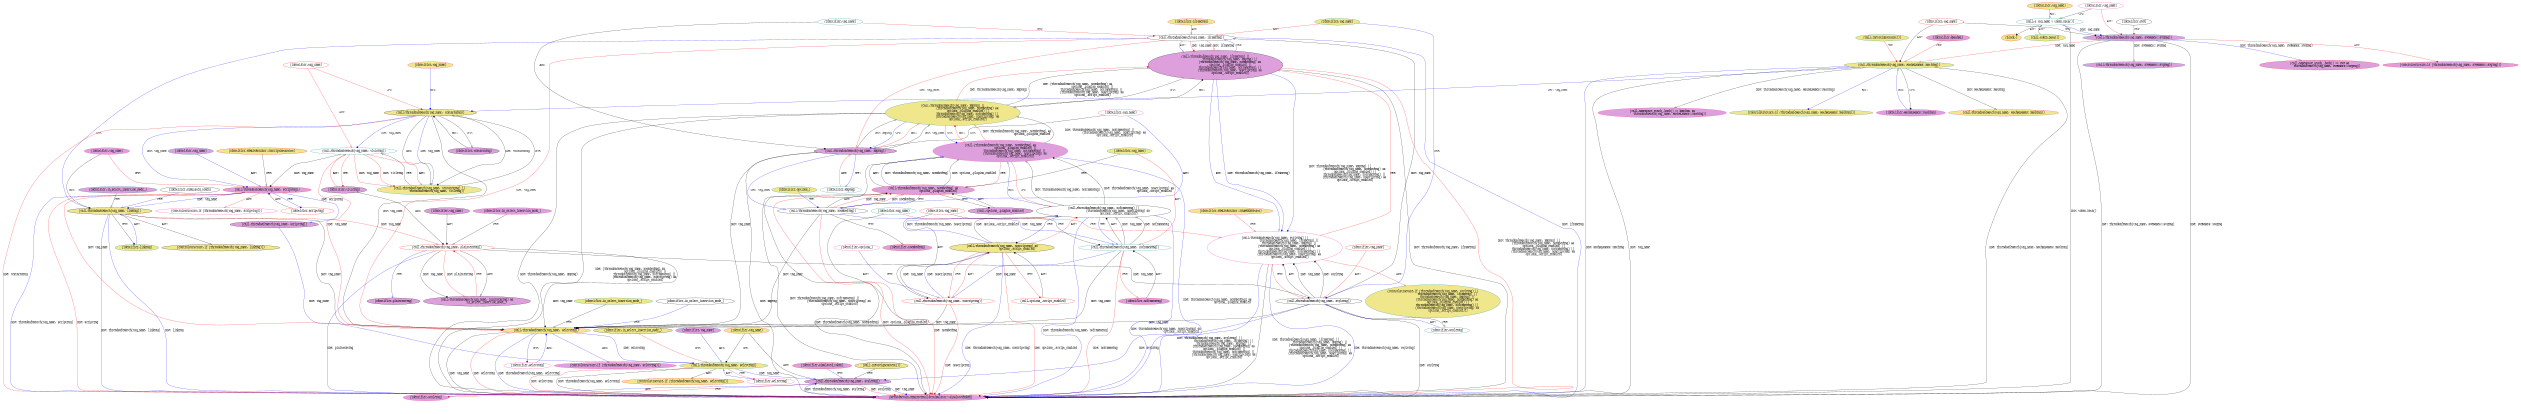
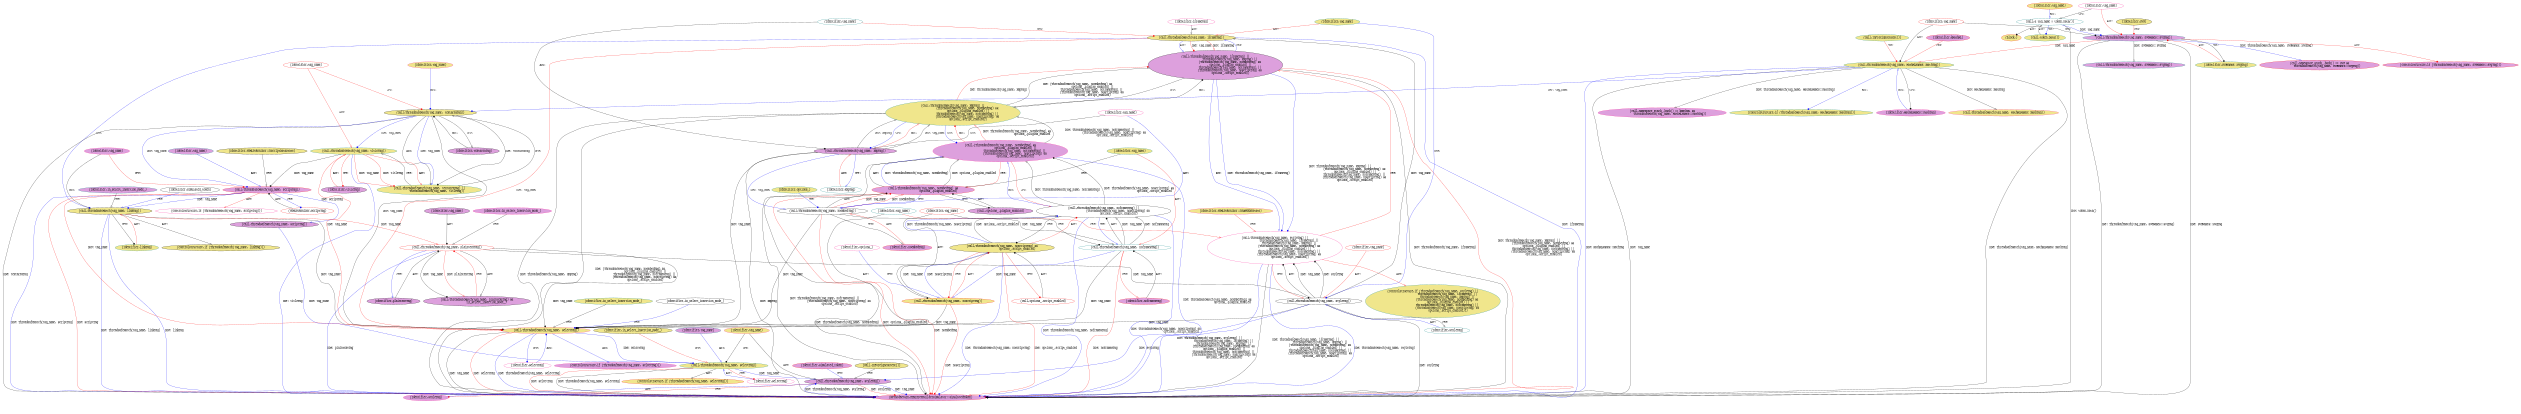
node "(Identifier,iframeTag)": fillcolor khaki -> white
node "(Identifier,SVG)": fillcolor white -> khaki
edge "(Call,& tag_name = token.Data())" -> "(Call,token.Data())": added, label "CFG:"
node "(Call,ThreadSafeMatch(tag_name, iframeTag))": fillcolor white -> khaki
edge "(Call,ThreadSafeMatch(tag_name, iframeTag))" -> "(Call,ThreadSafeMatch(tag_name, xmpTag))": removed, label "DDG: tag_name"
node "(Identifier,SVGNames::svgTag)": added
node "(Identifier,HTMLTokenizer::kScriptDataState)": color red -> black
node "(Call,ThreadSafeMatch(tag_name, titleTag))": fillcolor white -> khaki
edge "(Identifier,titleTag)" -> "(Call,ThreadSafeMatch(tag_name, plaintextTag))": now "(Identifier,plaintextTag)" -> "(Call,ThreadSafeMatch(tag_name, plaintextTag))"
node "(Identifier,scriptTag)": label "(Identifier,scriptTag)" -> "(HTMLTokenizer,scriptTag)"
edge "(Call,ThreadSafeMatch(tag_name, noembedTag))" -> "(Call,ThreadSafeMatch(tag_name, noframesTag))": color blue -> black
edge "(Identifier,noembedTag)" -> "(Call,ThreadSafeMatch(tag_name, noembedTag))": added, label "AST:"
edge "(Identifier,linkTag)" -> "(Call,ThreadSafeMatch(tag_name, linkTag))": color blue -> red
node "(Call,ThreadSafeMatch(tag_name, noscriptTag))": fillcolor white -> khaki
edge "(Call,ThreadSafeMatch(tag_name, titleTag))" -> "(MethodReturn,HTMLTreeBuilderSimulator::SimulatedToken)": added, label "DDG: titleTag"
edge "(Call,ThreadSafeMatch(tag_name, textareaTag))" -> "(MethodReturn,HTMLTreeBuilderSimulator::SimulatedToken)": color red -> black
